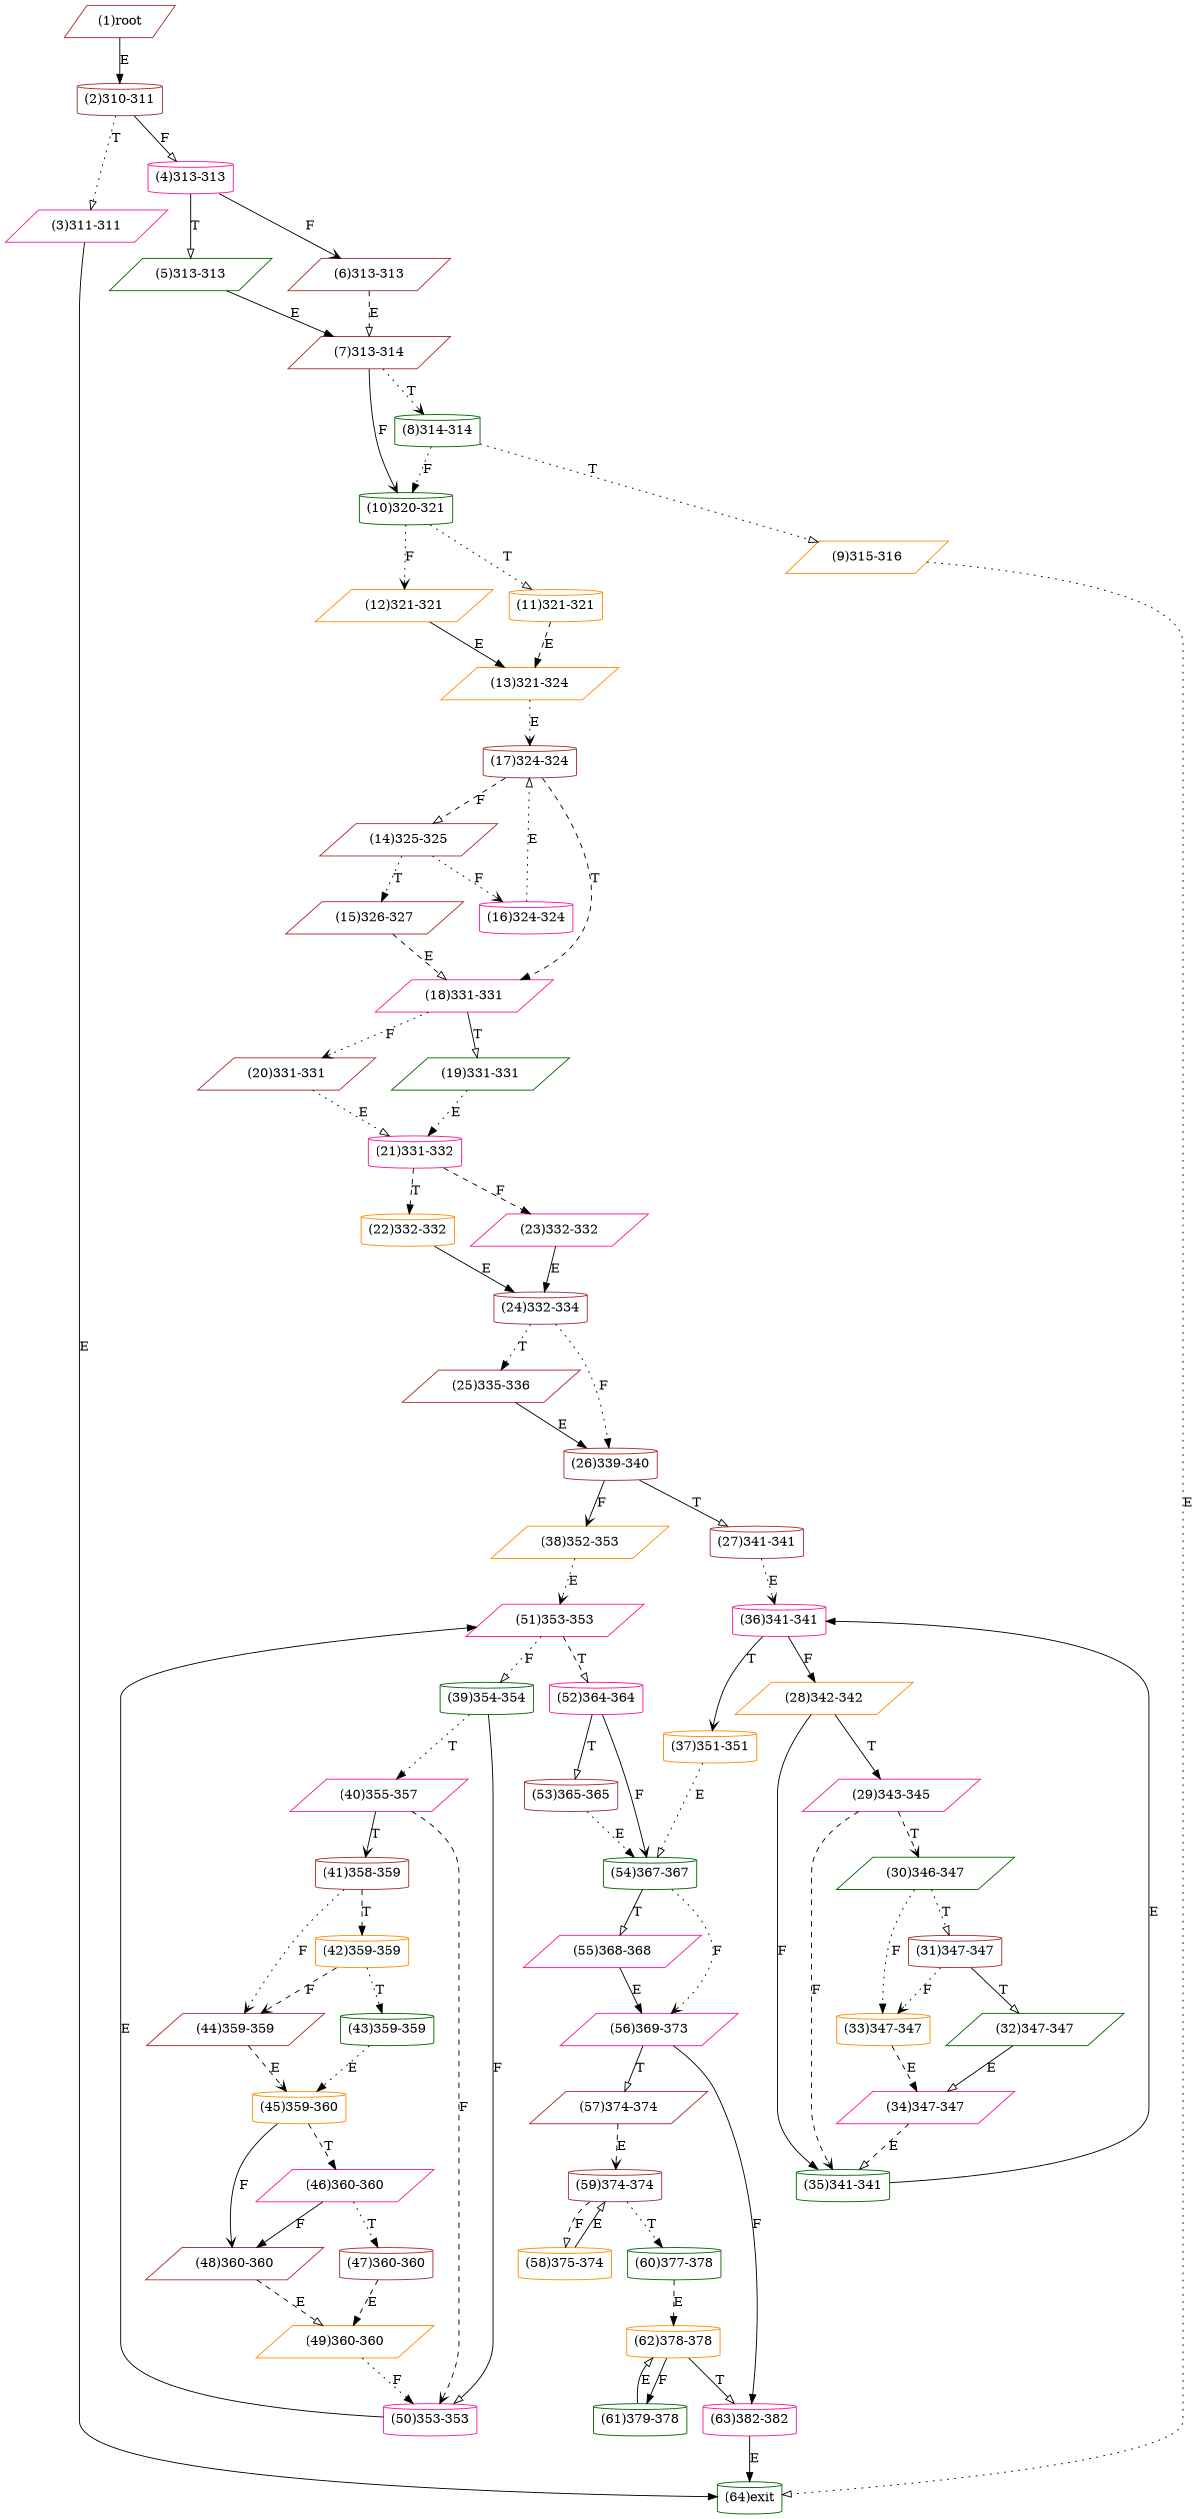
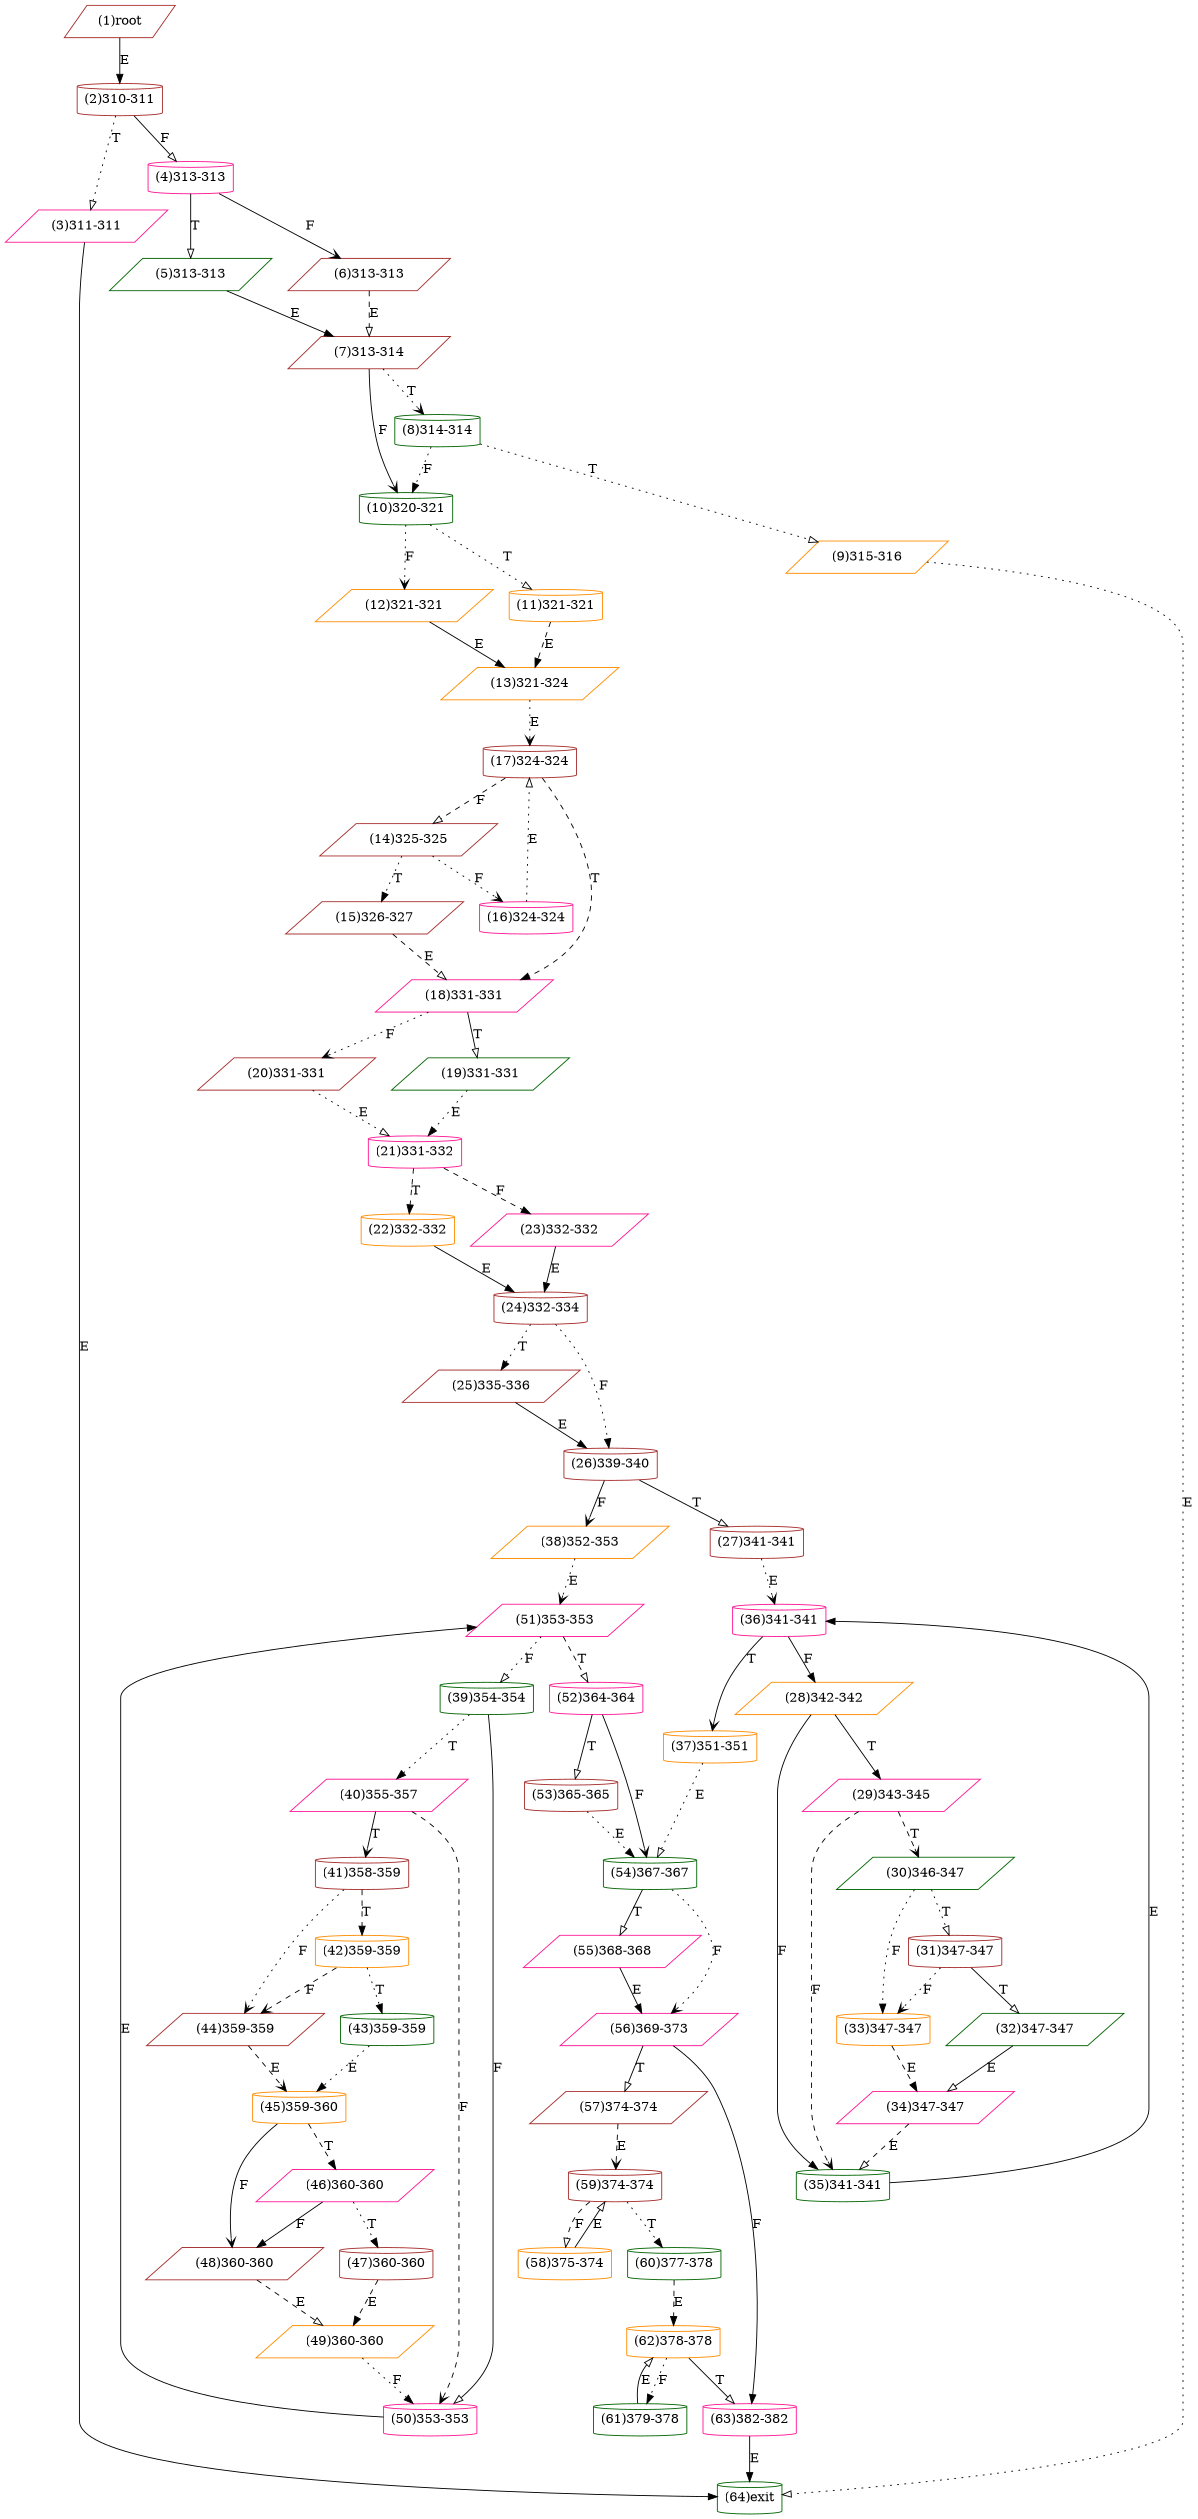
edge "(62)378-378" -> "(61)379-378": style solid -> dotted
